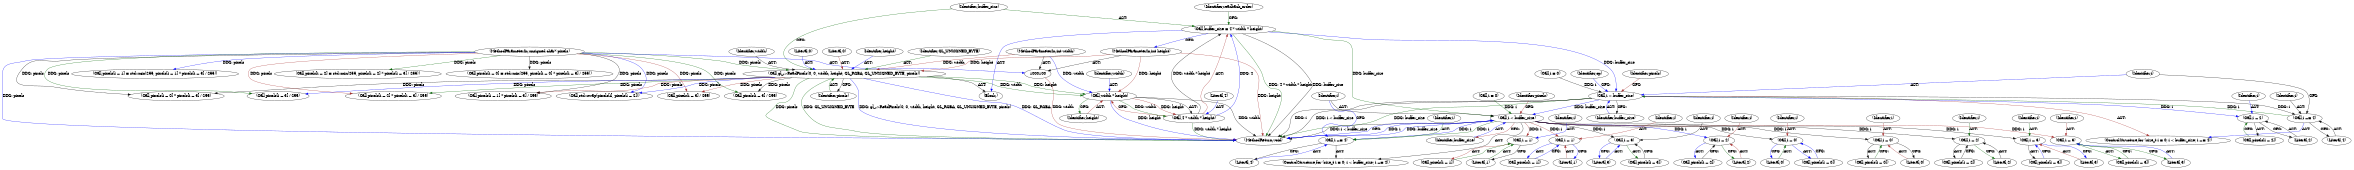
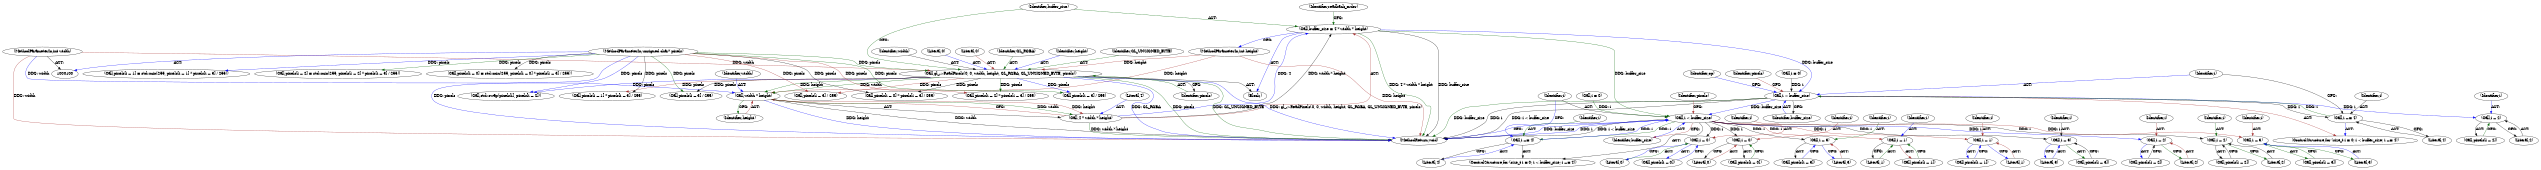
node "(Identifier,GL_RGBA)": added
edge "(MethodParameterIn,int height)" -> "1000100": removed, label "AST:"
edge "1000100" -> "(MethodReturn,void)": now "(MethodParameterIn,int width)" -> "(MethodReturn,void)"
